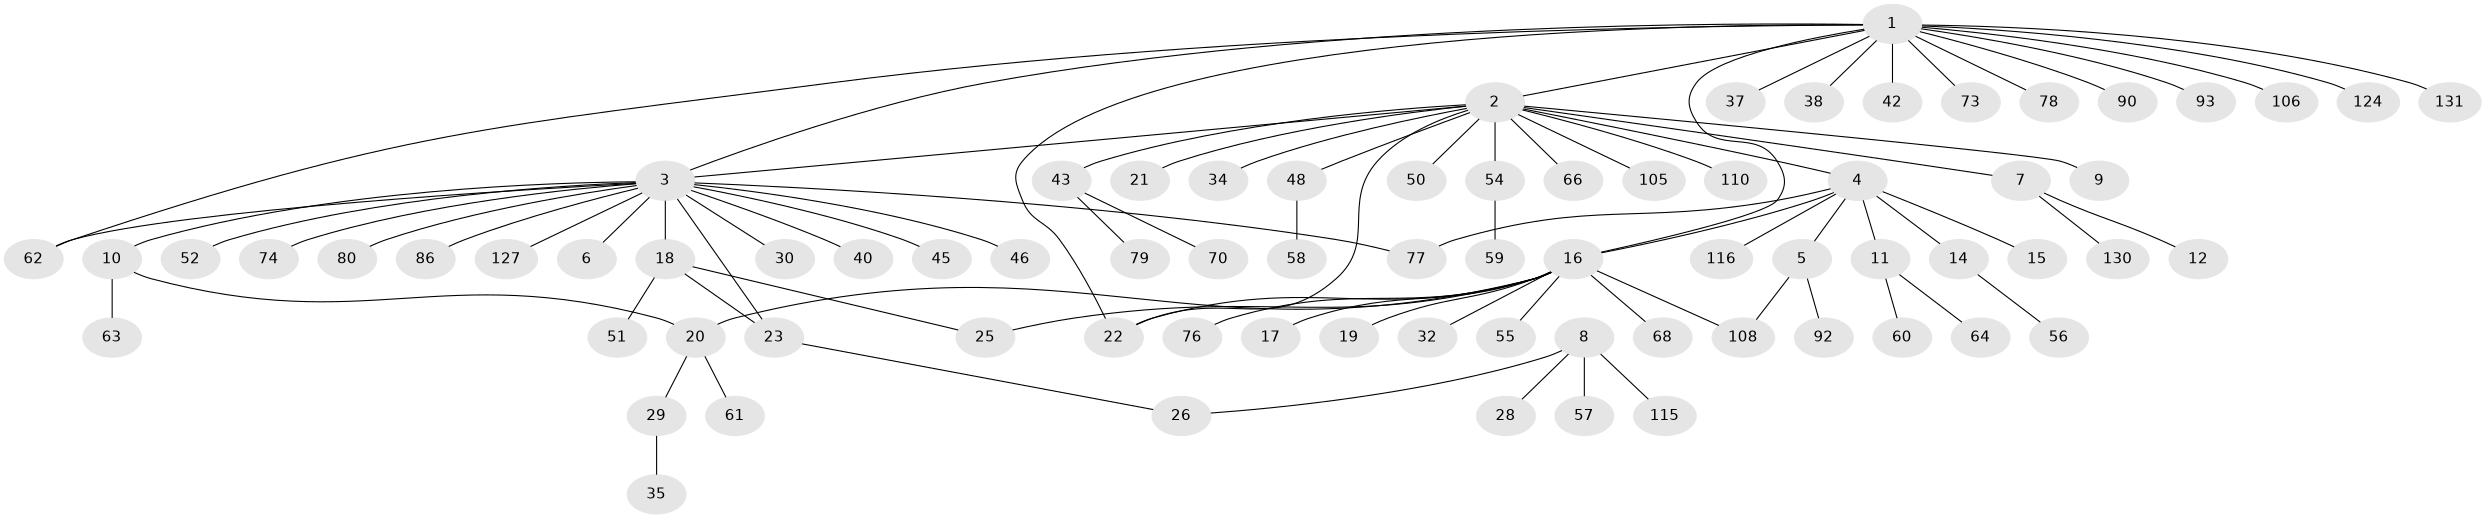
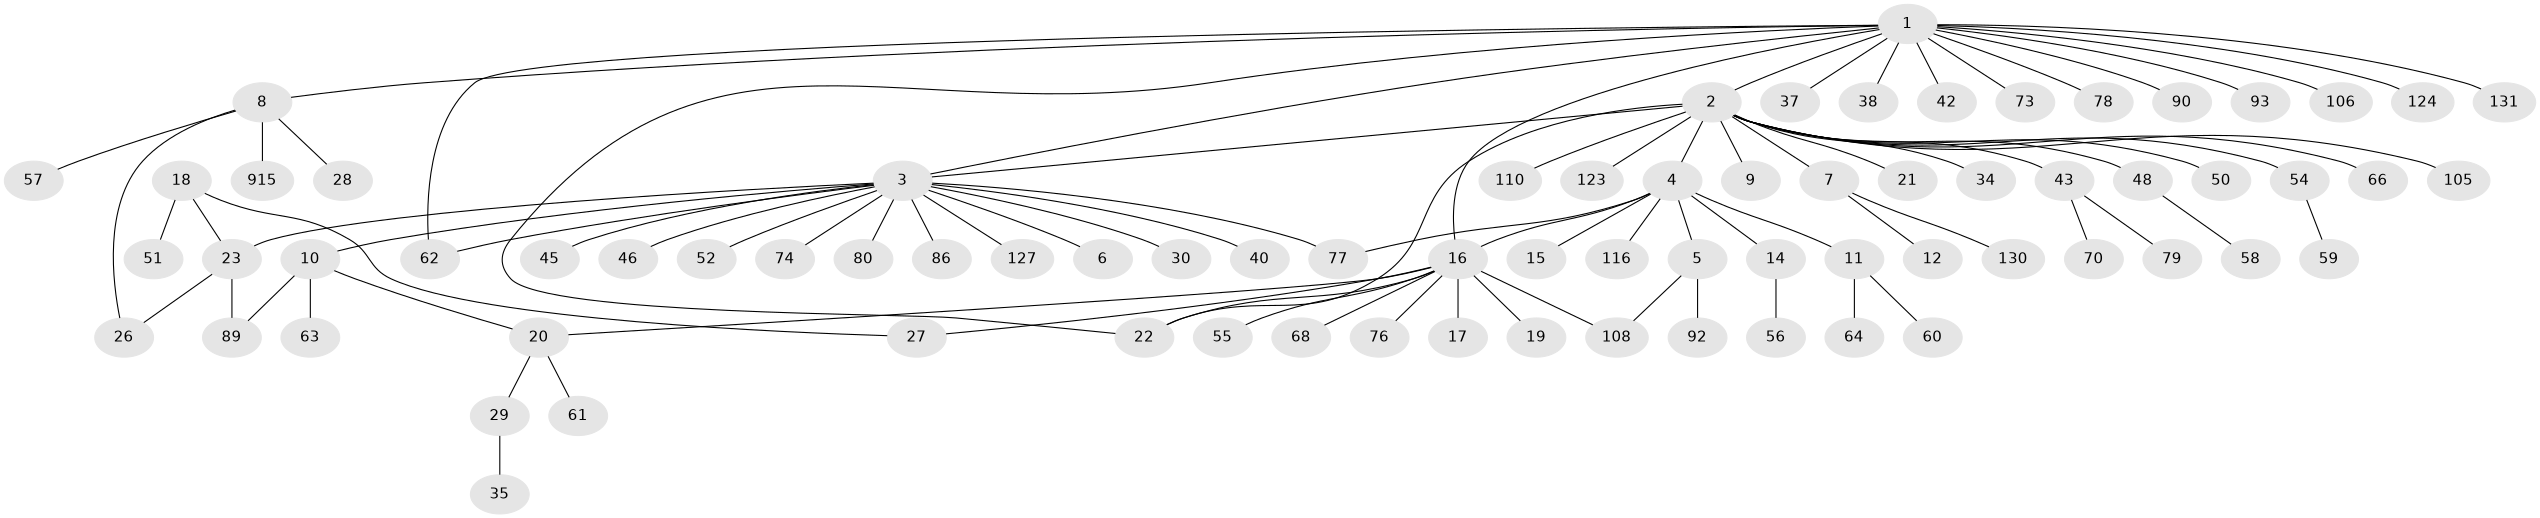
edge "1" -- "8": added
node "123": added
edge "3" -- "18": removed
node "89": added
node "25": label "25" -> "27"
node "32": removed
node "115": label "115" -> "915"
